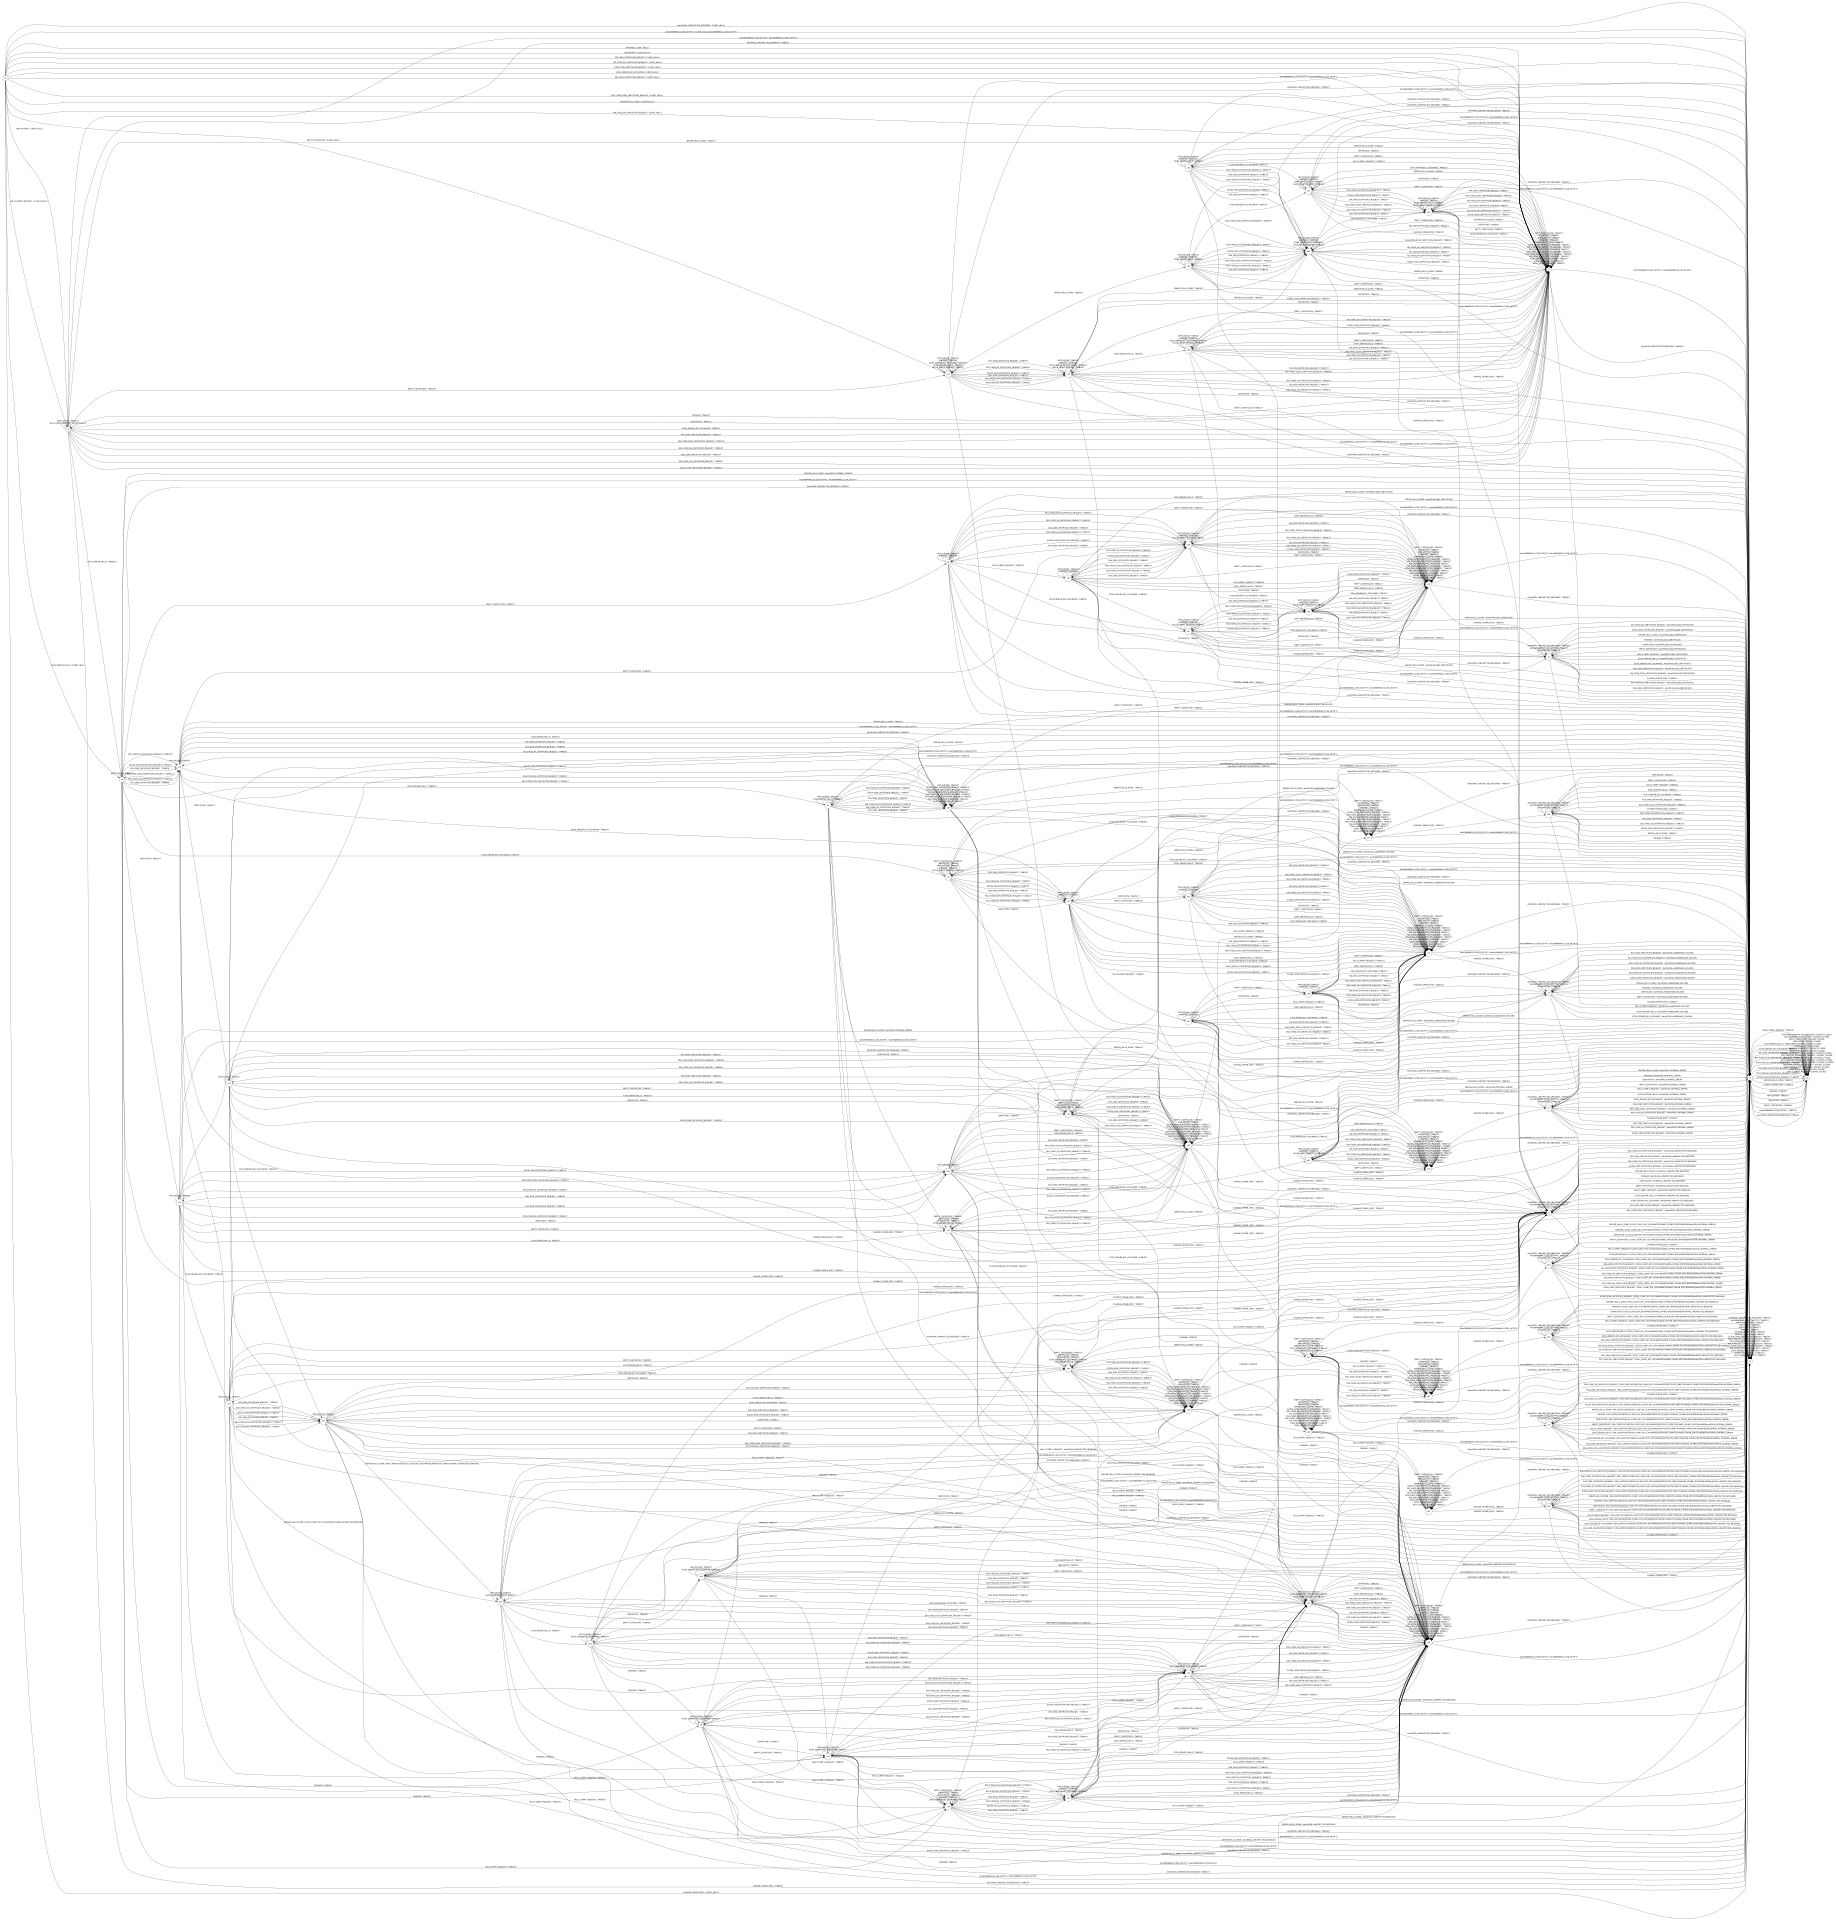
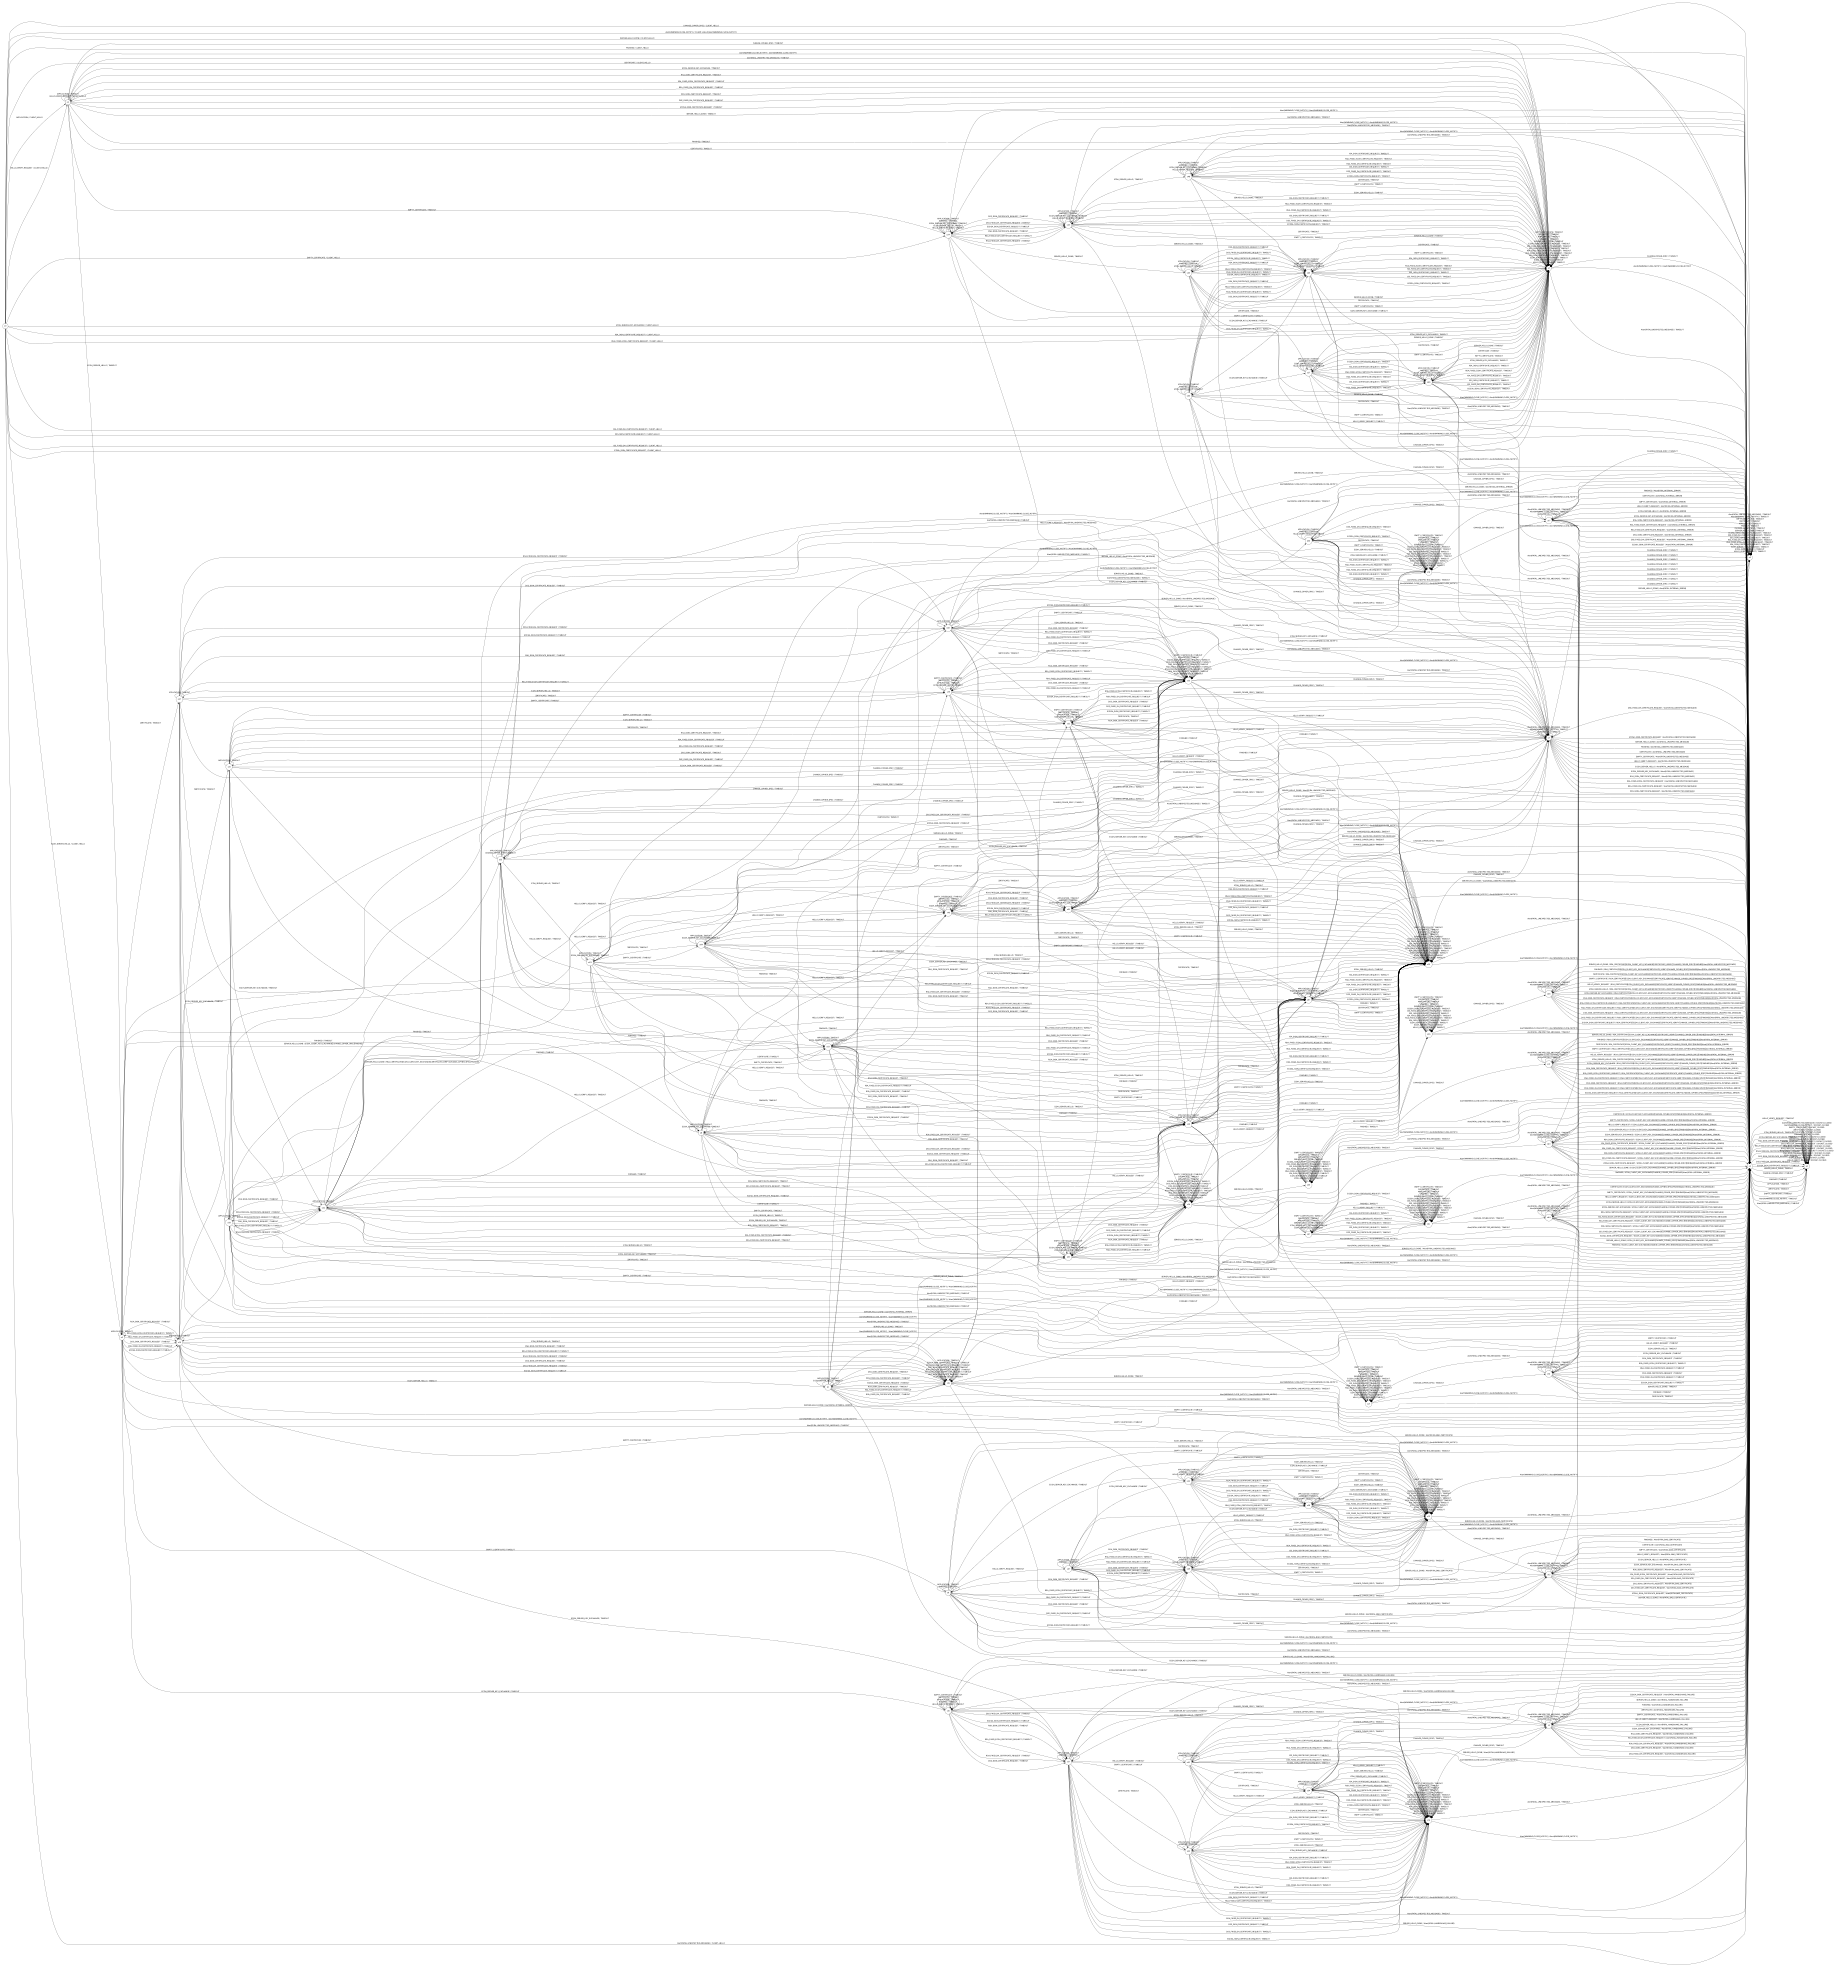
edge "s6" -> "s49": now "s6" -> "s30"
